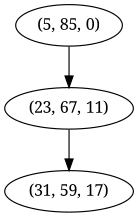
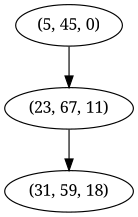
node "(5, 85, 0)": label "(5, 85, 0)" -> "(5, 45, 0)"
node "(31, 59, 17)": label "(31, 59, 17)" -> "(31, 59, 18)"
